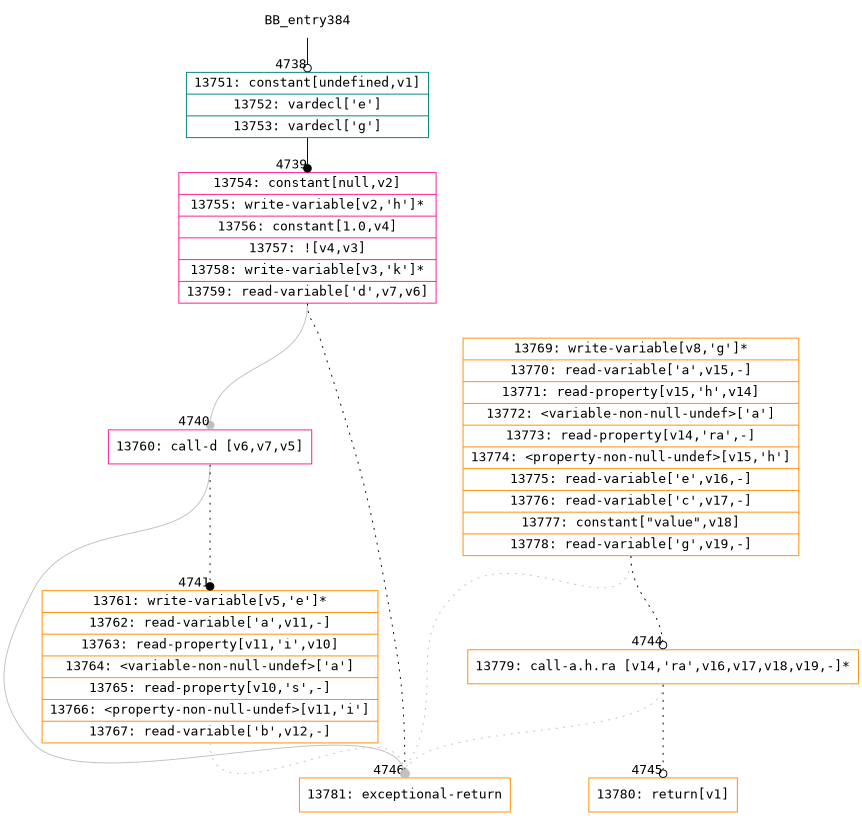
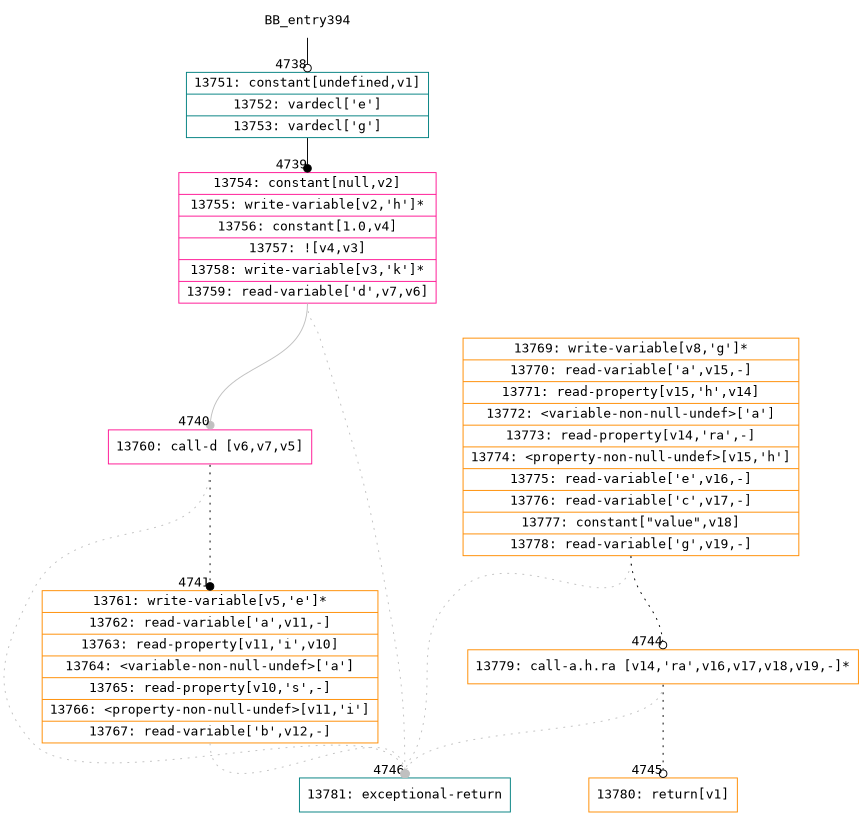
node "BB_entry384": label "BB_entry384" -> "BB_entry394"
edge "13754: constant[null,v2]" -> "13781: exceptional-return": color black -> gray
edge "13760: call-d [v6,v7,v5]" -> "13781: exceptional-return": style solid -> dotted
node "13781: exceptional-return": color darkorange -> teal
